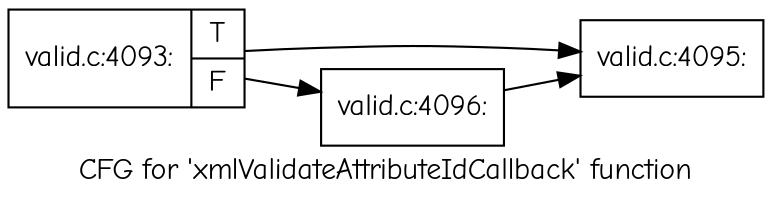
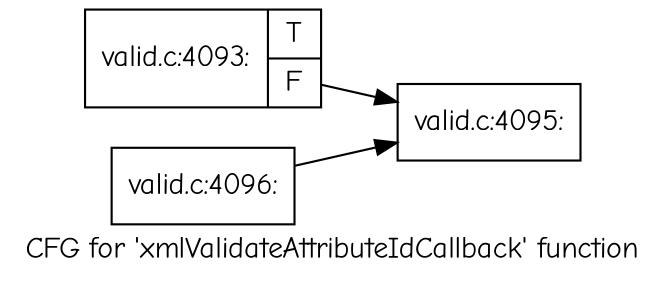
edge "valid.c:4093:" -> "valid.c:4096:": removed
